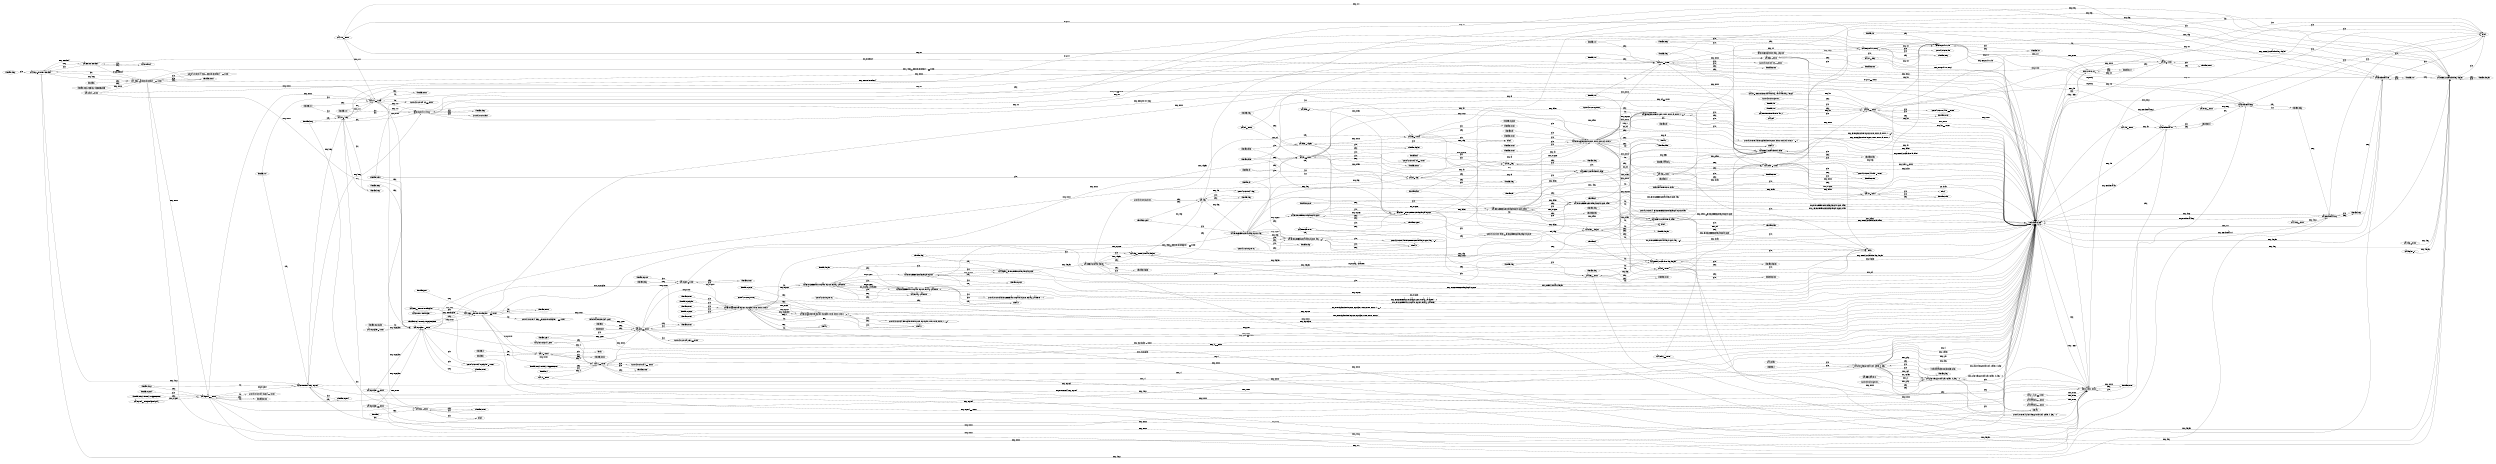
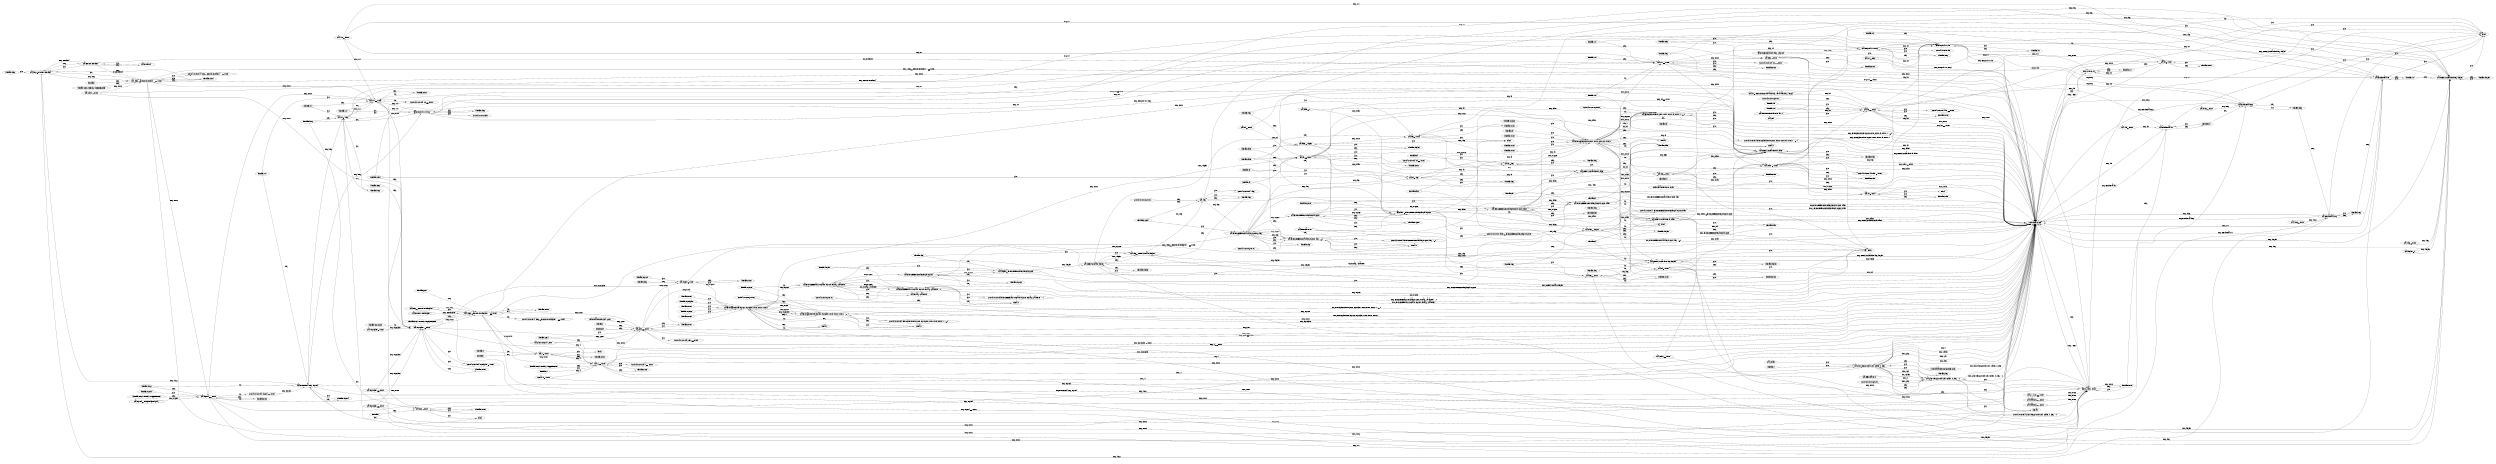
node "(Identifier,data_body)": removed
edge "(Call,bio = in_bio)" -> "(MethodReturn,BIO *)": label "CTX: in_bio" -> "DDG: in_bio"
edge "(Call,!tkey)" -> "(ControlStructure,if (!tkey))": label "DDG: bio" -> "AST: "
edge "(MethodParameterIn,BIO *in_bio)" -> "(Call,bio = in_bio)": removed, label "DDG: in_bio"
edge "(Call,evp_cipher != NULL)" -> "(Call,in_bio != NULL)": removed, label "DDG: NULL"
node "(Call,EVP_CIPHER_CTX_rand_key(evp_ctx, tkey))": label "(Call,EVP_CIPHER_CTX_rand_key(evp_ctx, tkey))" -> "(Call,EVP_CIPHER_CTX_rand_key(evp_etmp, tkey))"
edge "(Call,pkcs7_decrypt_rinfo(&ek, &eklen, ri, pkey))" -> "(MethodParameterIn,EVP_PKEY *pkey)": reversed
node "(Call,*ri = NULL)": label "(Call,*ri = NULL)" -> "(Literal,*ri = NULL)"
edge "(Call,key_md == NULL)" -> "(Call,BIO_set_md(btmp, evp_md))": now "(ControlStructure,if (evp_md == NULL))" -> "(Call,BIO_set_md(btmp, evp_md))"
